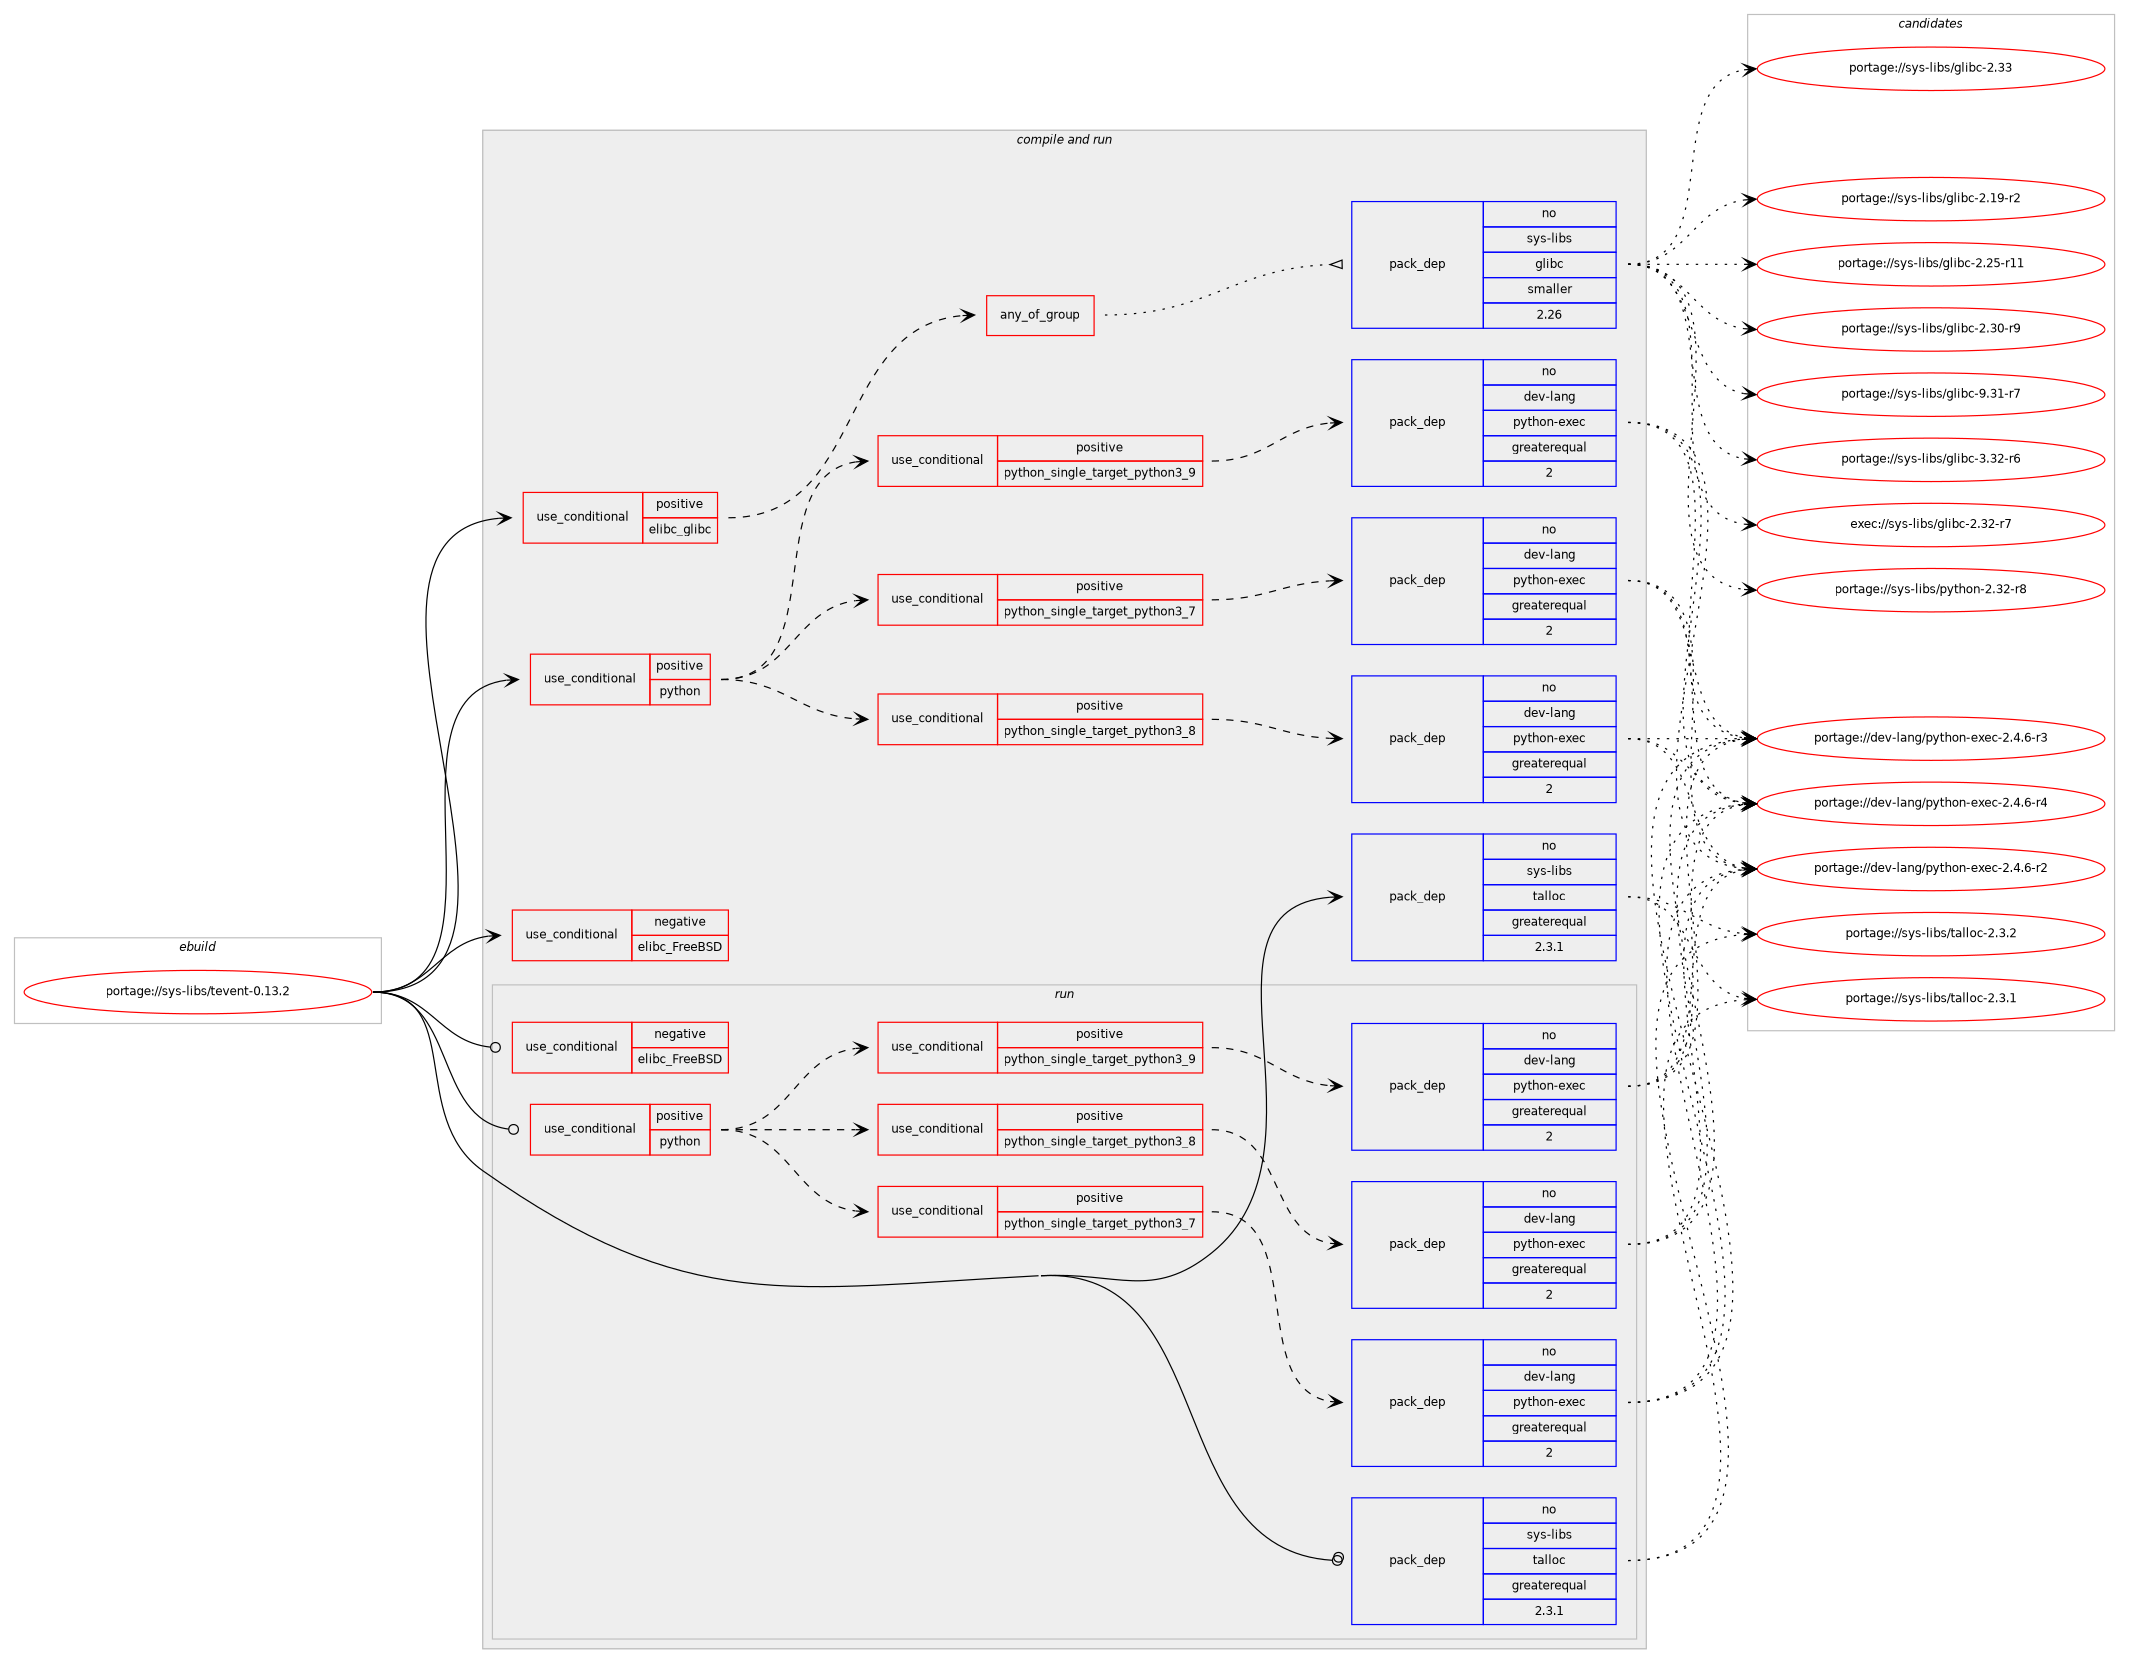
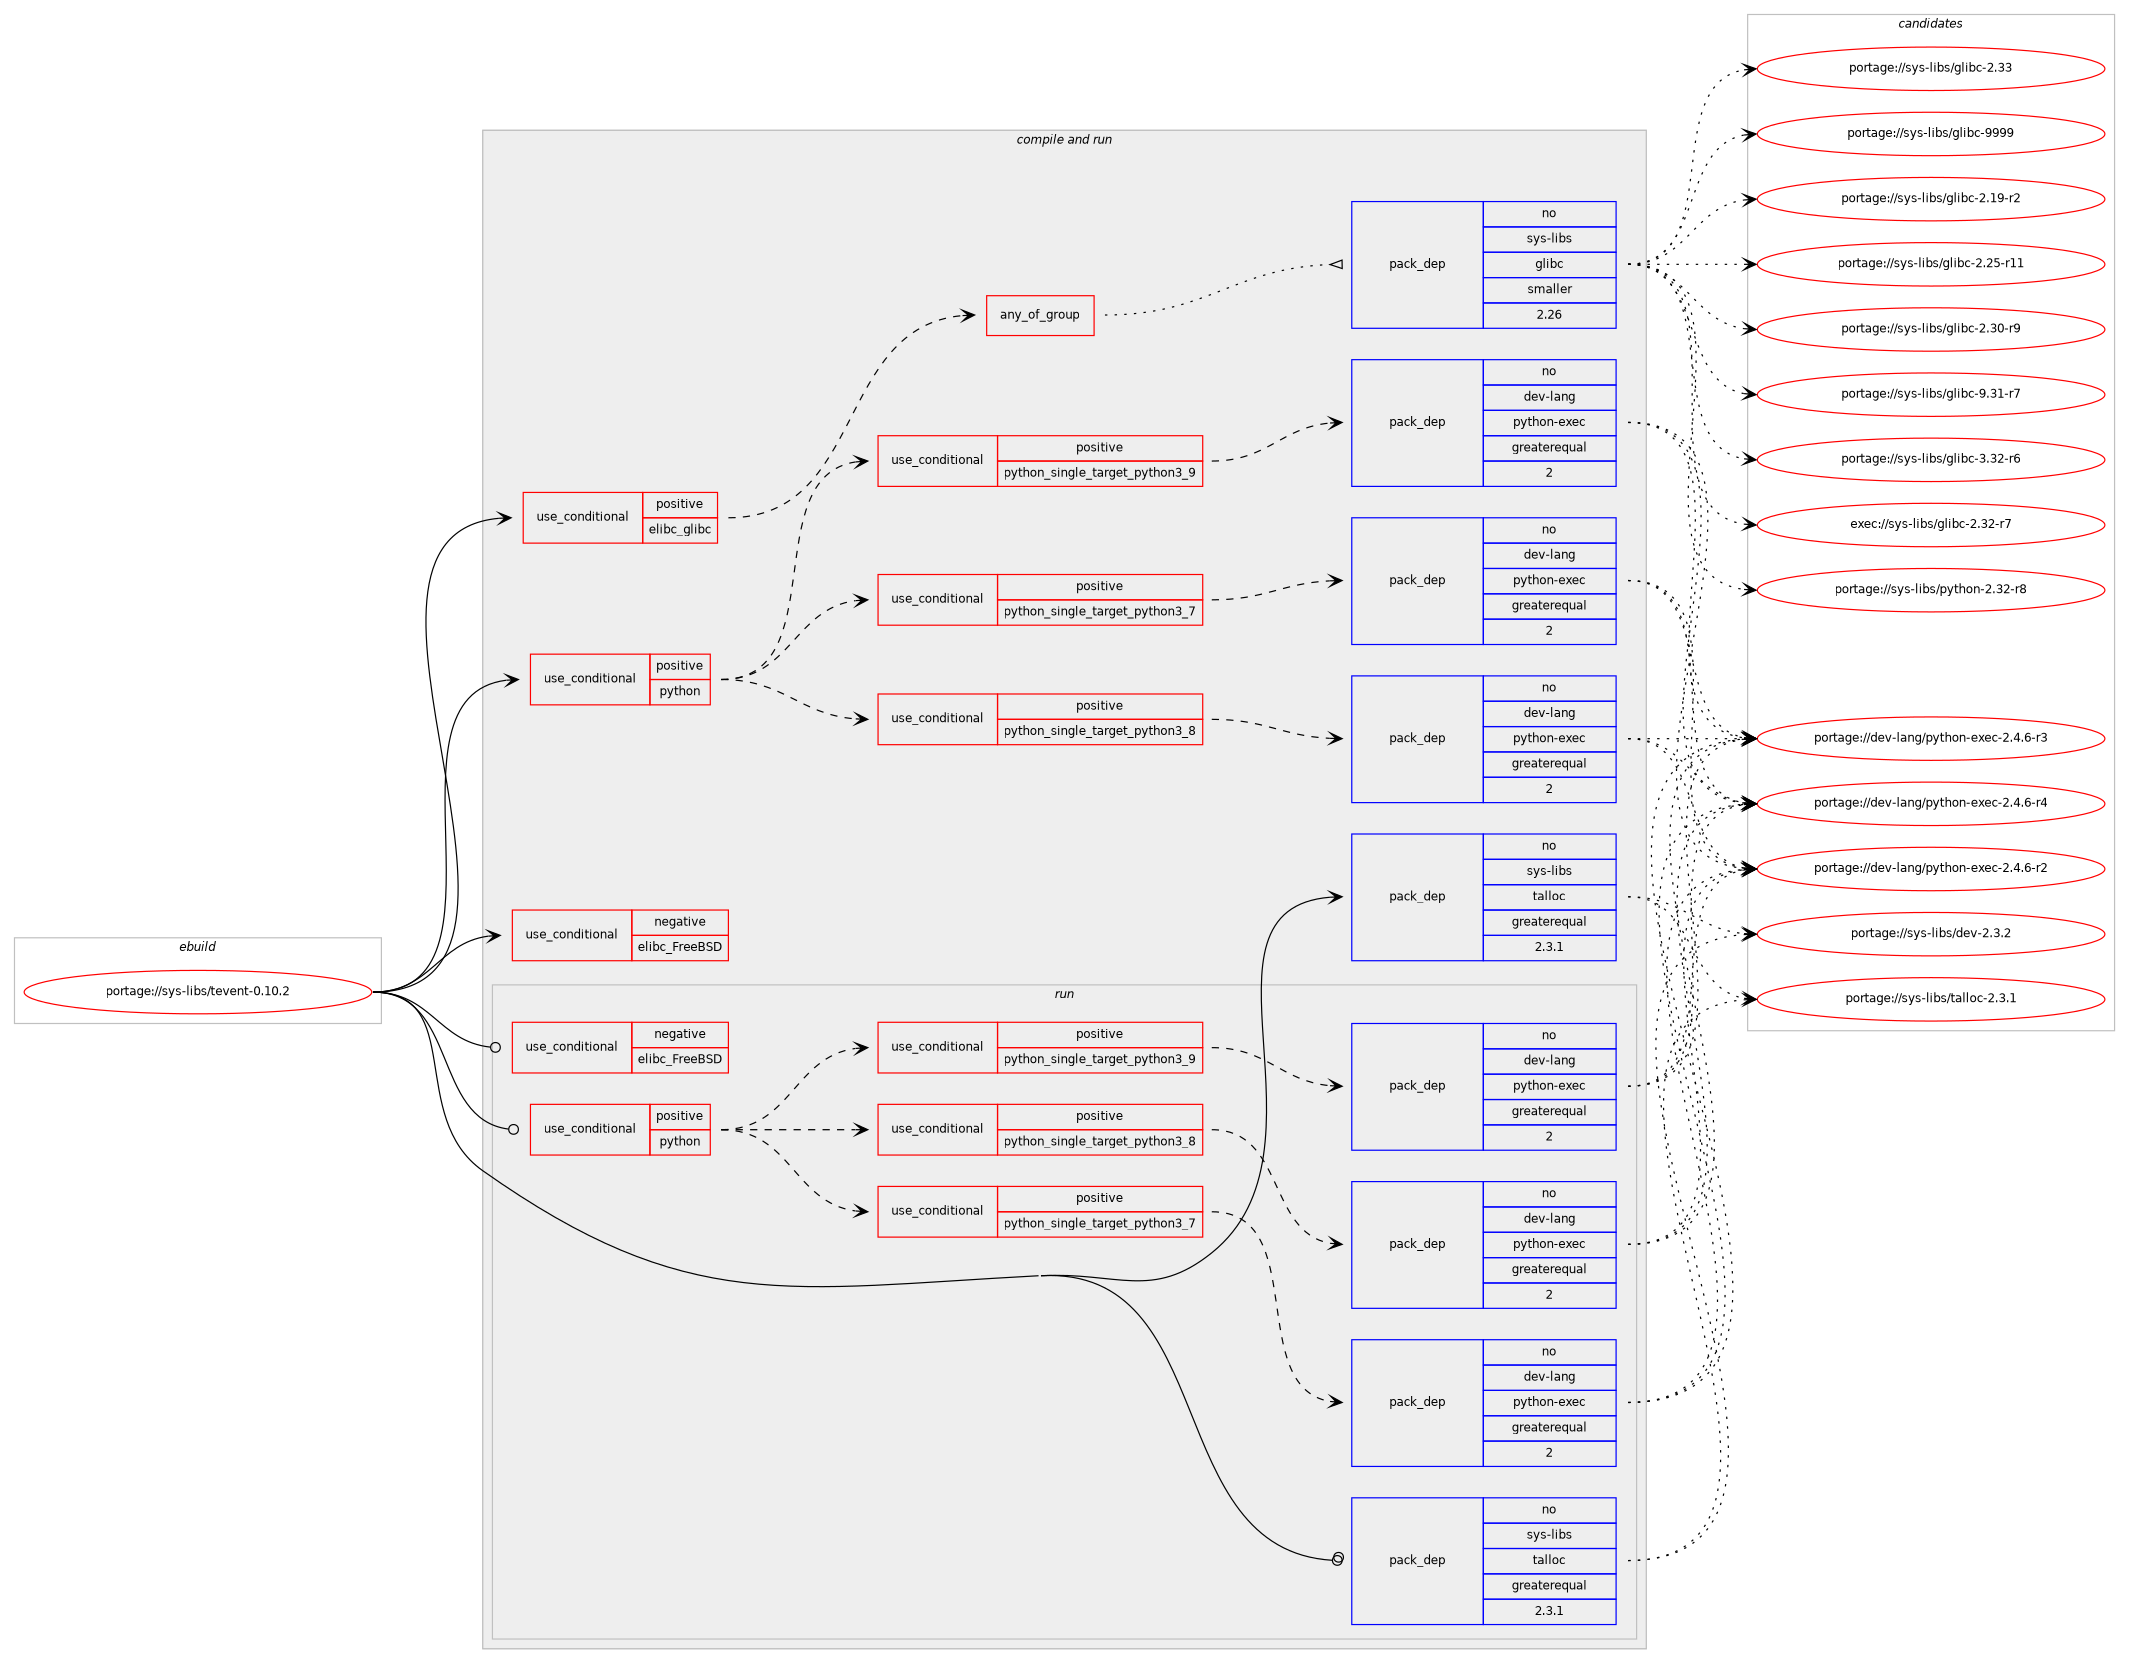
node "portage://sys-libs/glibc-9999": added
node "portage://sys-libs/talloc-2.3.2": label "portage://sys-libs/talloc-2.3.2" -> "portage://sys-libs/dev-2.3.2"
node "portage://sys-libs/tevent-0.13.2": label "portage://sys-libs/tevent-0.13.2" -> "portage://sys-libs/tevent-0.10.2"
